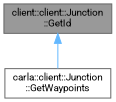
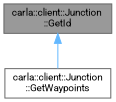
node "client::client::Junction ::GetId": label "client::client::Junction ::GetId" -> "carla::client::Junction ::GetId"
